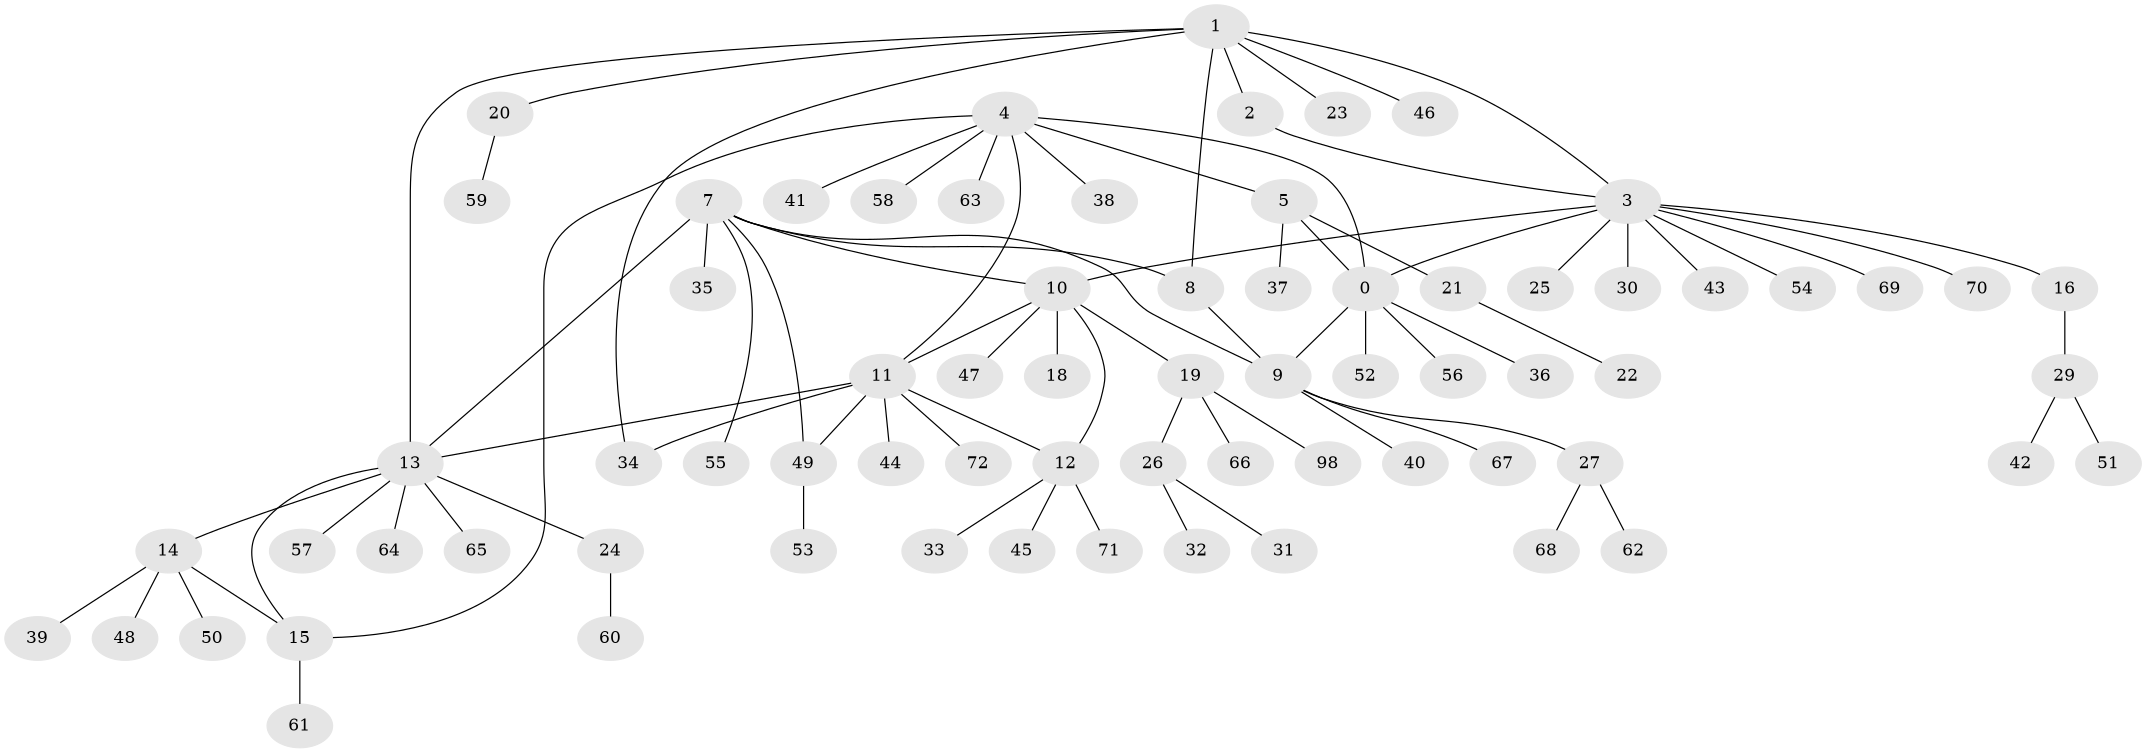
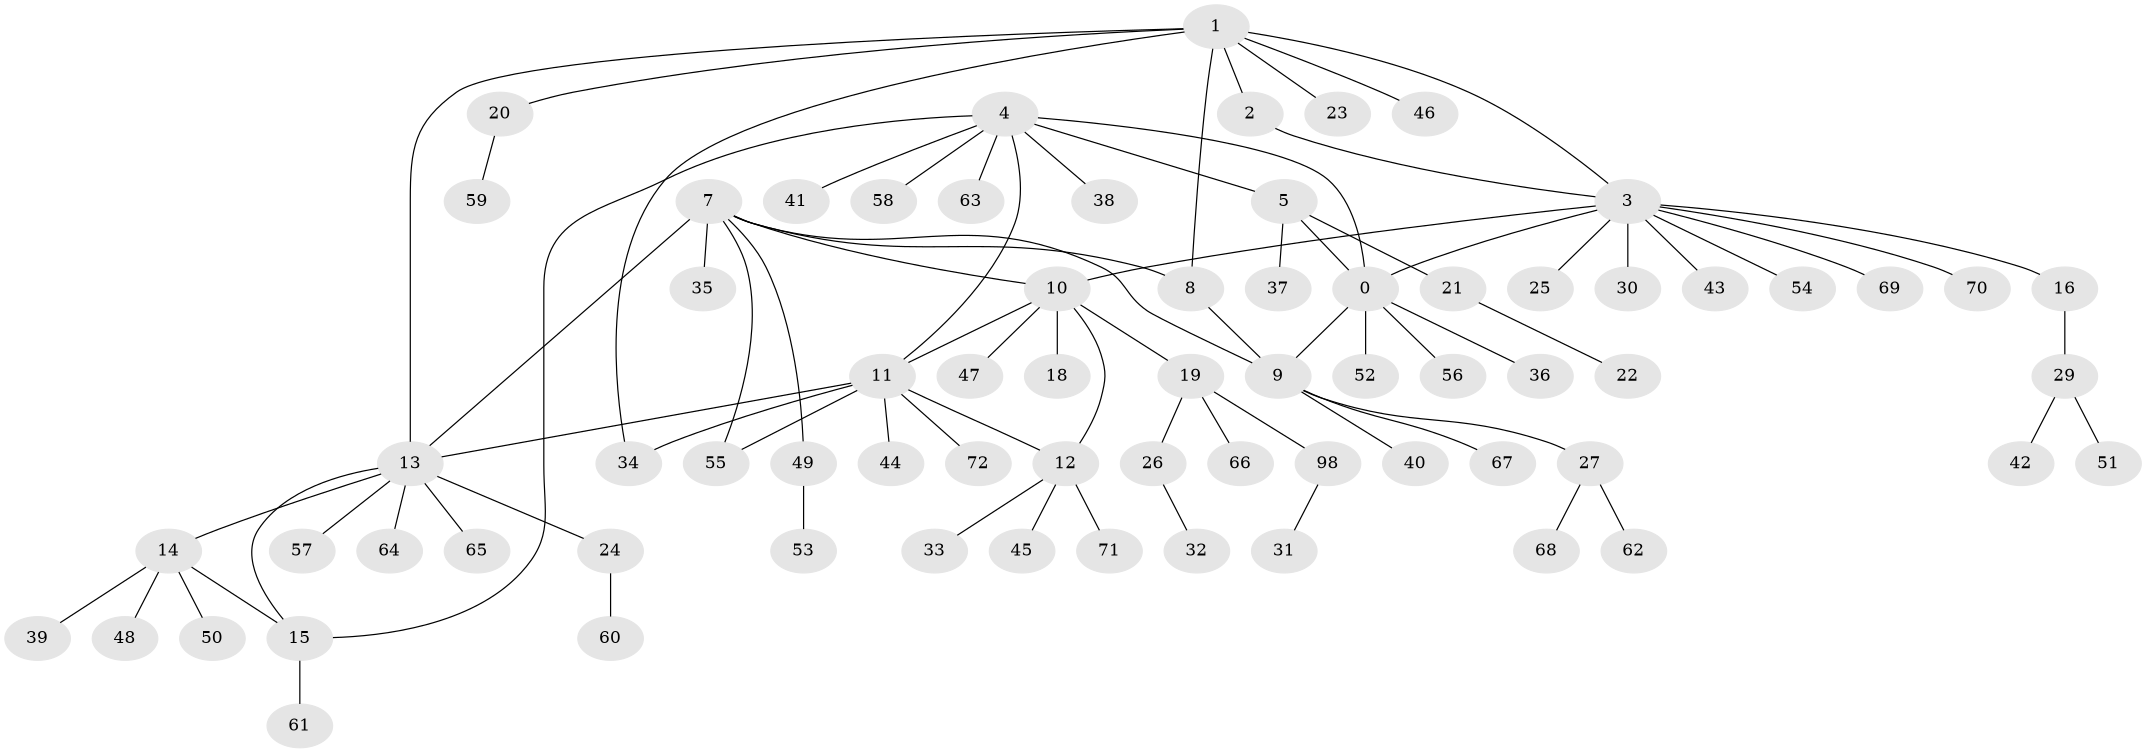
edge "11" -- "49": now "11" -- "55"
edge "26" -- "31": now "98" -- "31"
